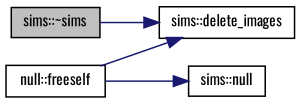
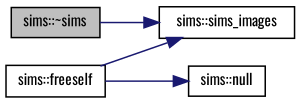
node "sims::delete_images": label "sims::delete_images" -> "sims::sims_images"
node "null::freeself": label "null::freeself" -> "sims::freeself"
